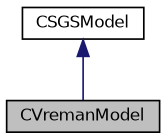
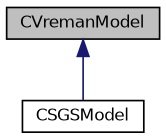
edge "CVremanModel" -> "CSGSModel": reversed
